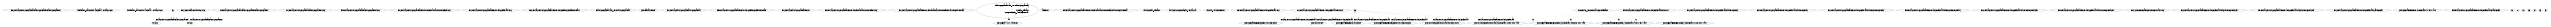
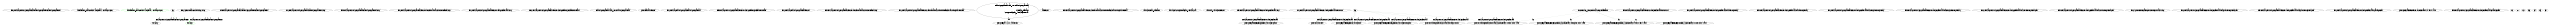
edge "Assert.AreEqual(EXPECTED_AUTHORS, this.subject.Authors)" -> "n58": reversed
